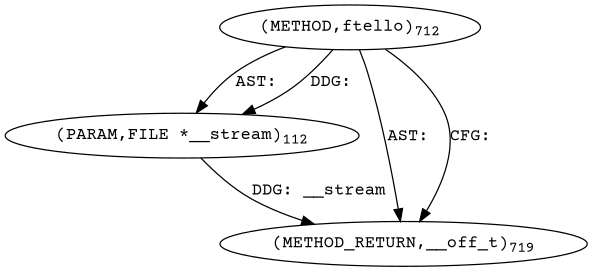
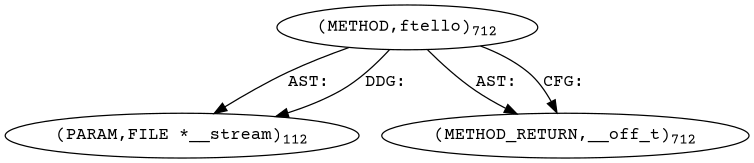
edge "(PARAM,FILE *__stream)" -> "(METHOD_RETURN,__off_t)": removed, label "DDG: __stream"
node "(METHOD_RETURN,__off_t)": text "719" -> "712"
